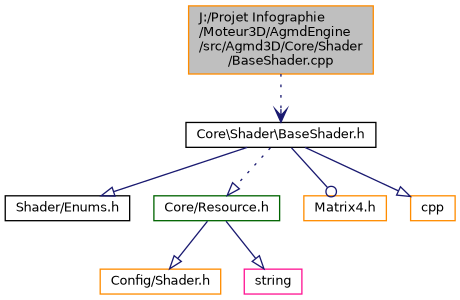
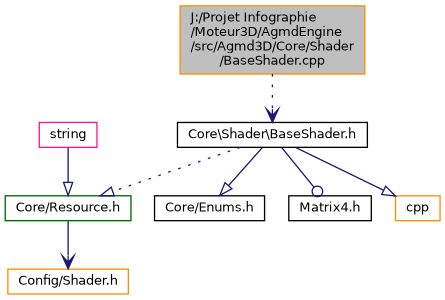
node "Shader/Enums.h": label "Shader/Enums.h" -> "Core/Enums.h"
node "Matrix4.h": color darkorange -> black
edge "Core/Resource.h" -> "Config/Shader.h": arrowhead onormal -> vee
edge "Core/Resource.h" -> "string": reversed
